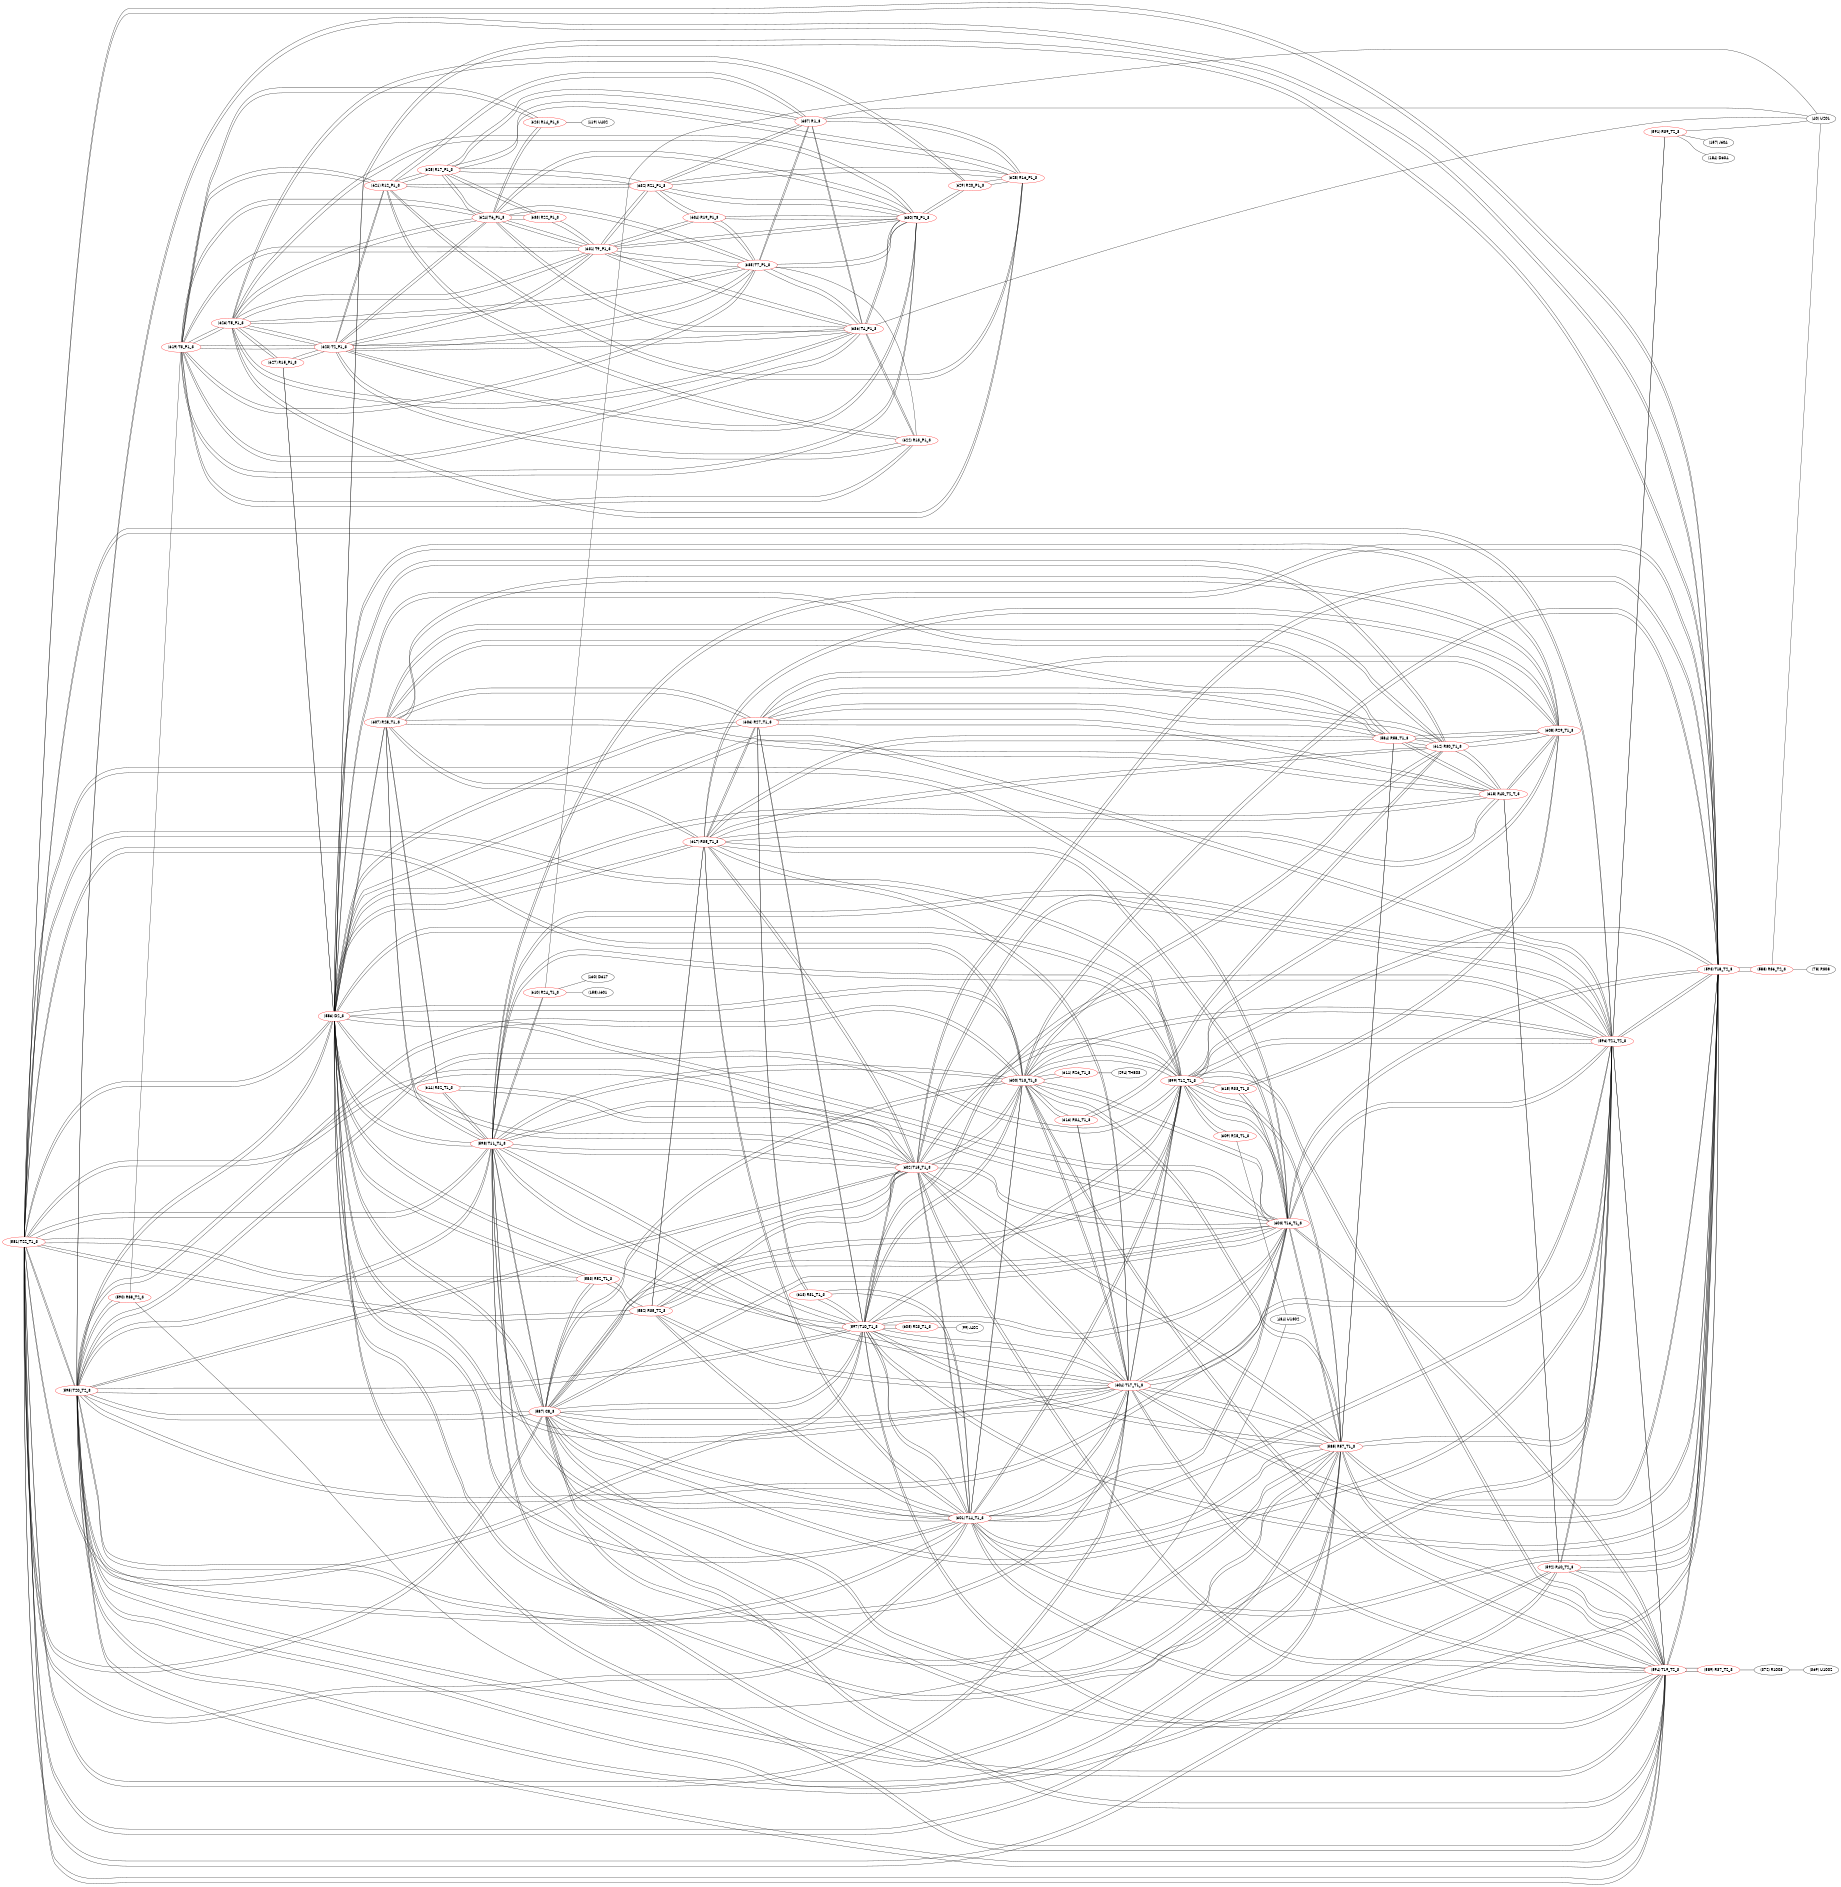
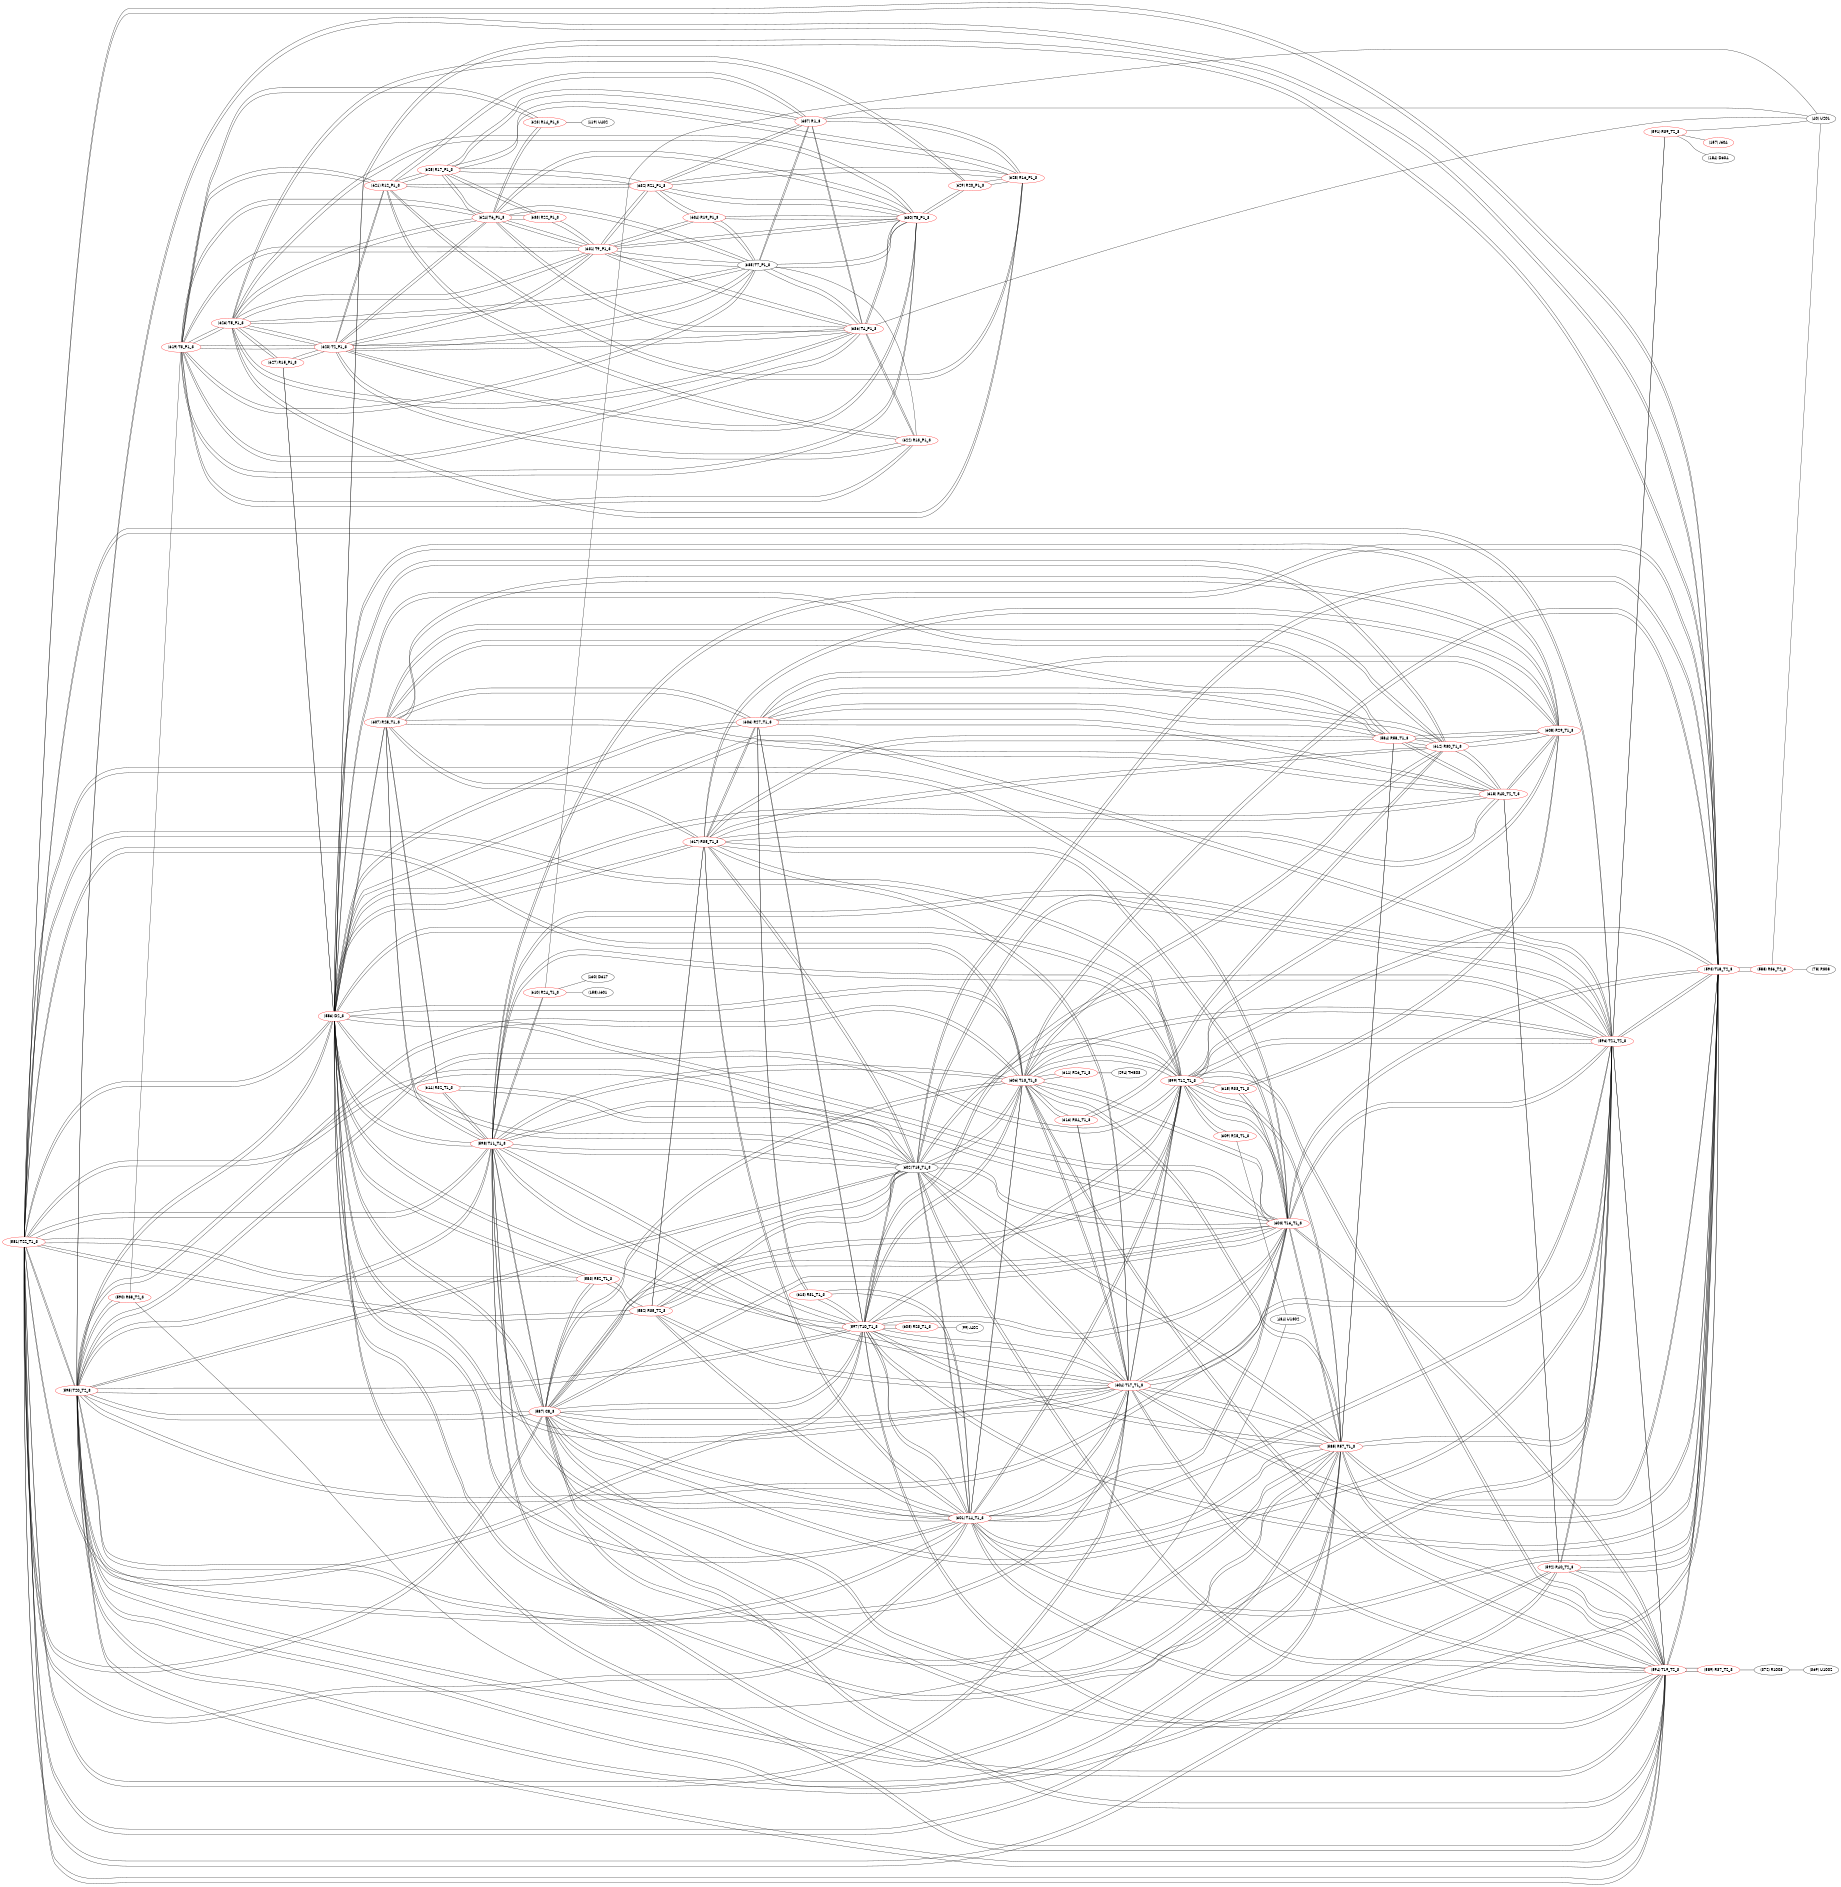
node "(157) J604": color black -> red
node "(635) T7_P1_3": color red -> black
node "(600) T13_T1_3": label "(600) T13_T1_3" -> "(606) T13_T1_3"
node "(602) T15_T1_3": color red -> black
